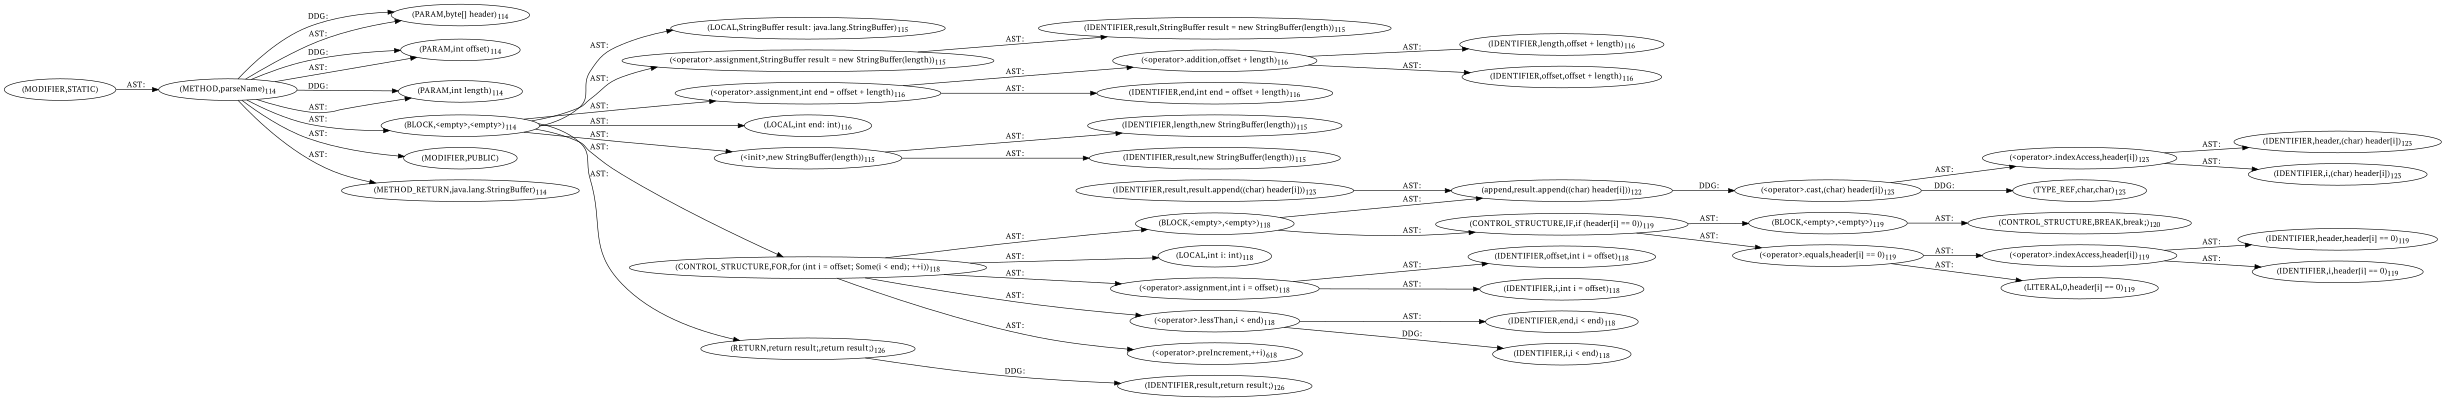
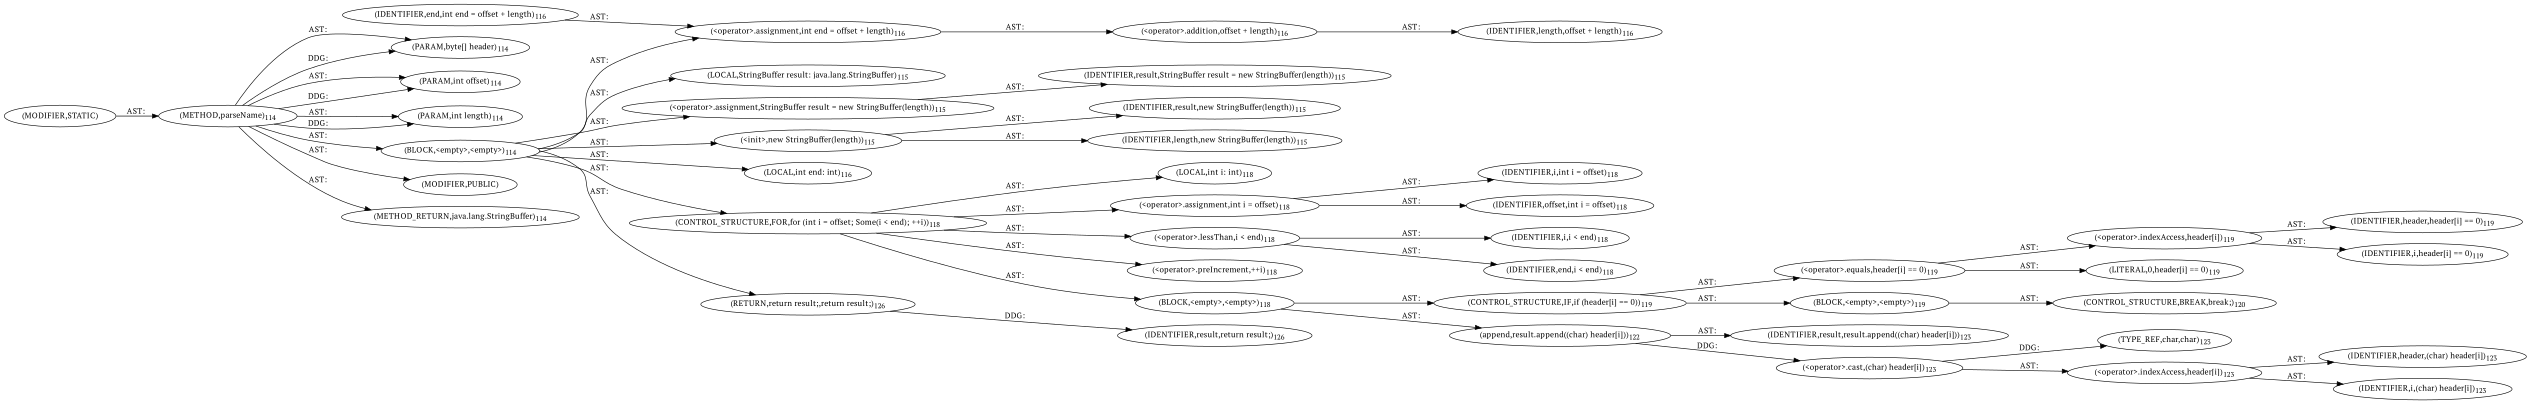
node "(IDENTIFIER,offset,offset + length)": removed
edge "(<operator>.assignment,int end = offset + length)" -> "(IDENTIFIER,end,int end = offset + length)": reversed
edge "(IDENTIFIER,result,result.append((char) header[i]))" -> "(append,result.append((char) header[i]))": reversed
edge "(<operator>.lessThan,i < end)" -> "(IDENTIFIER,i,i < end)": label "DDG: " -> "AST: "
node "(<operator>.preIncrement,++i)": text "618" -> "118"
